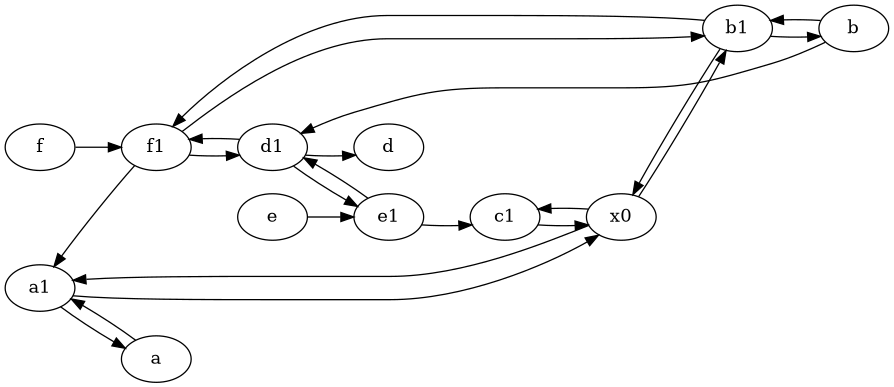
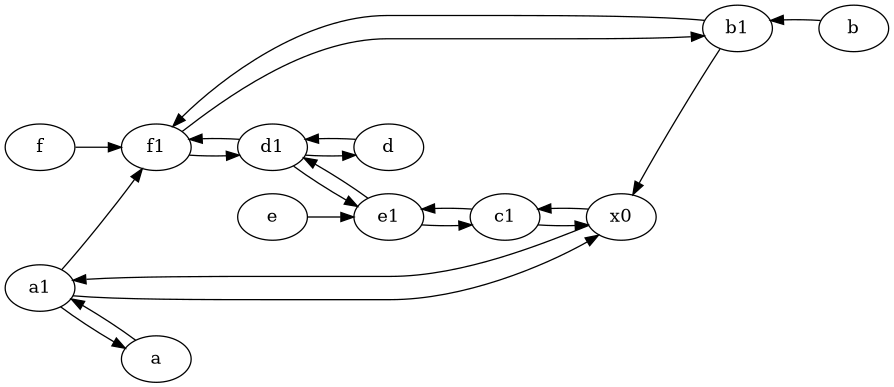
edge "b1" -> "b": removed
edge "b" -> "d1": now "d" -> "d1"
edge "x0" -> "b1": removed
edge "c1" -> "e1": added
edge "f1" -> "a1": reversed
